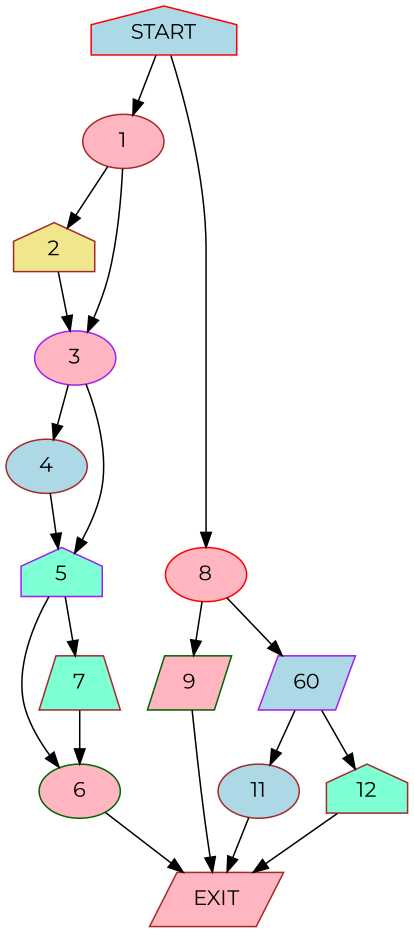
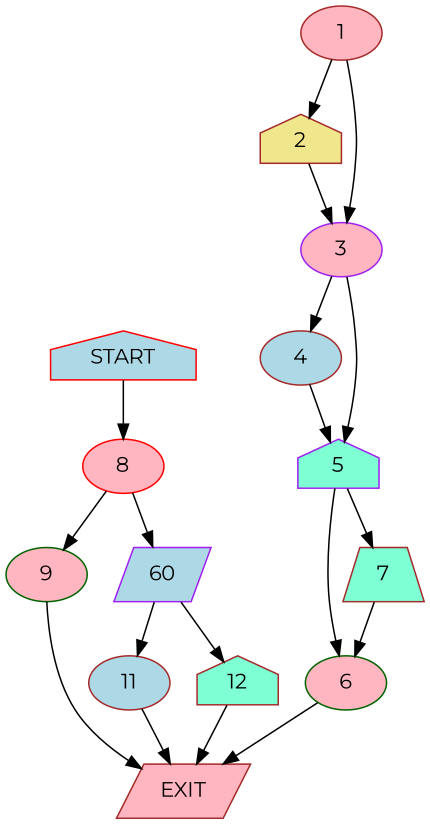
edge "START" -> "1": removed
node "9": shape parallelogram -> ellipse
